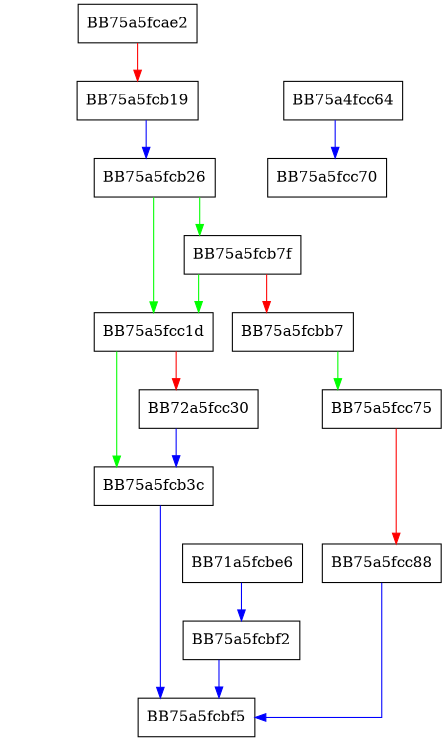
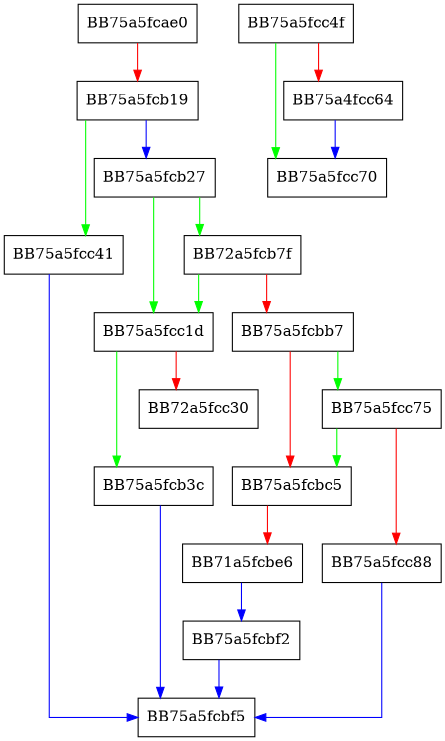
node "BB75a5fcae2": label "BB75a5fcae2" -> "BB75a5fcae0"
node "BB75a5fcc4f": added
node "BB75a5fcb26": label "BB75a5fcb26" -> "BB75a5fcb27"
node "BB75a5fcc41": added
node "BB75a5fcb7f": label "BB75a5fcb7f" -> "BB72a5fcb7f"
edge "BB72a5fcc30" -> "BB75a5fcb3c": removed
node "BB75a5fcbc5": added
